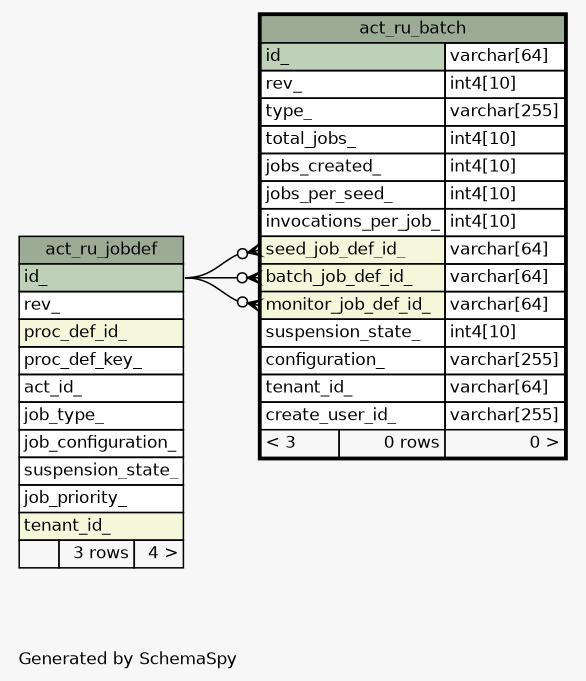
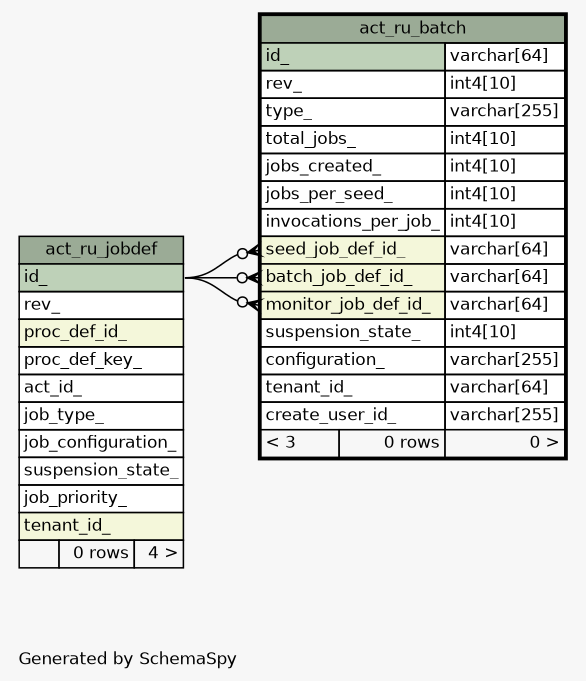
node "act_ru_jobdef": text "3 rows" -> "0 rows"
